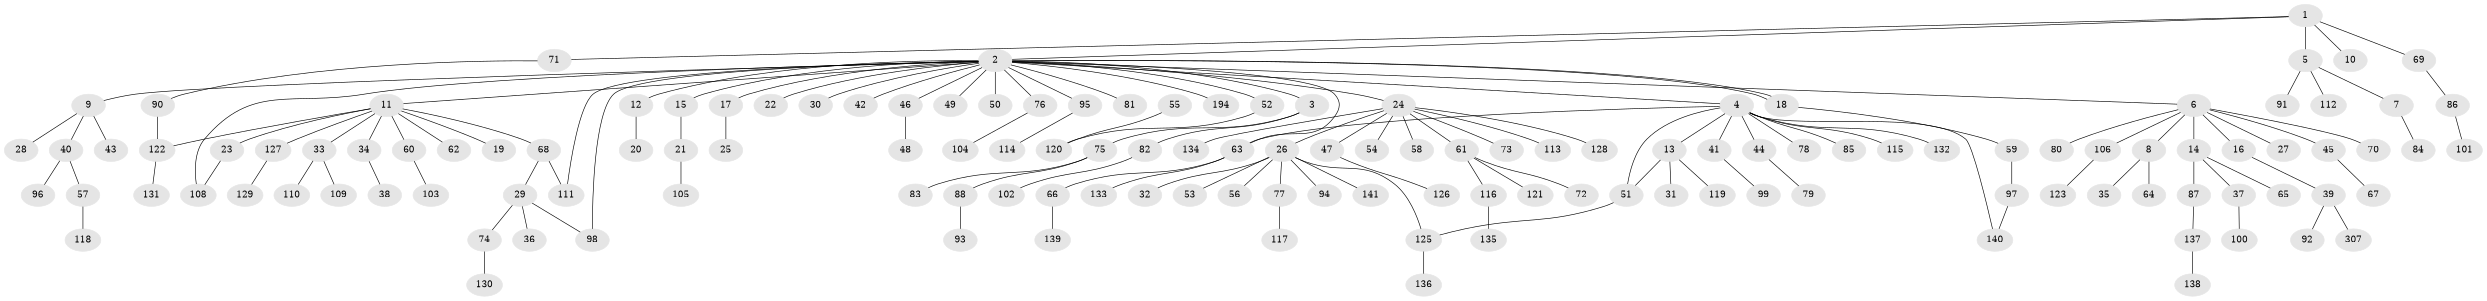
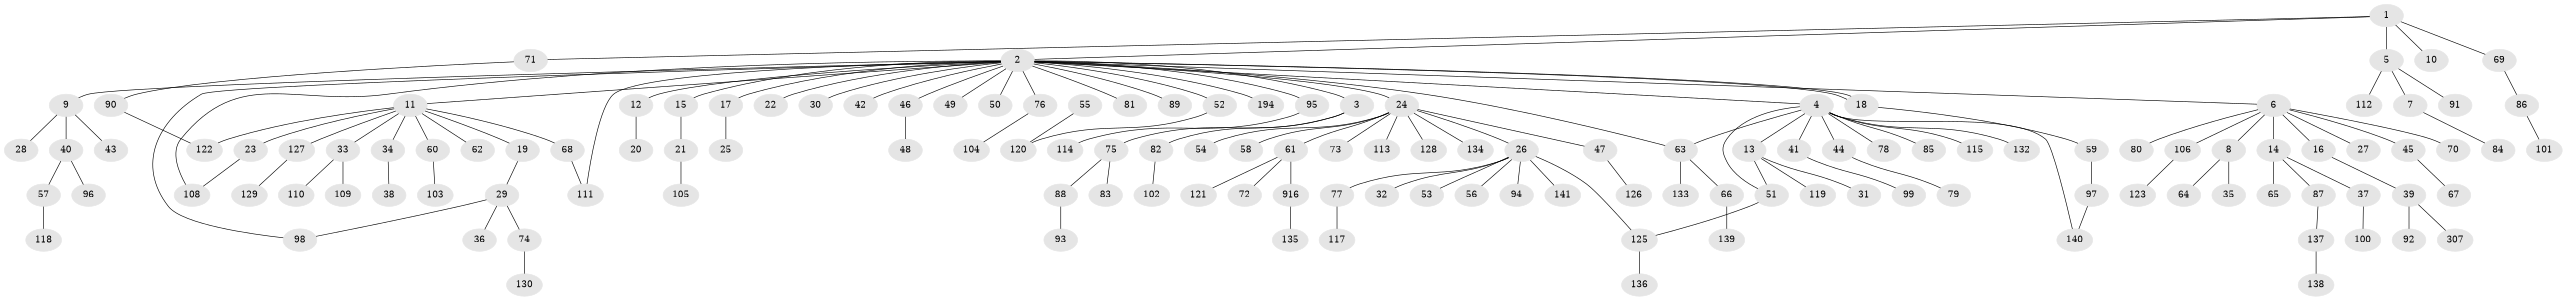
node "89": added
edge "68" -- "29": now "19" -- "29"
node "131": removed
node "116": label "116" -> "916"
